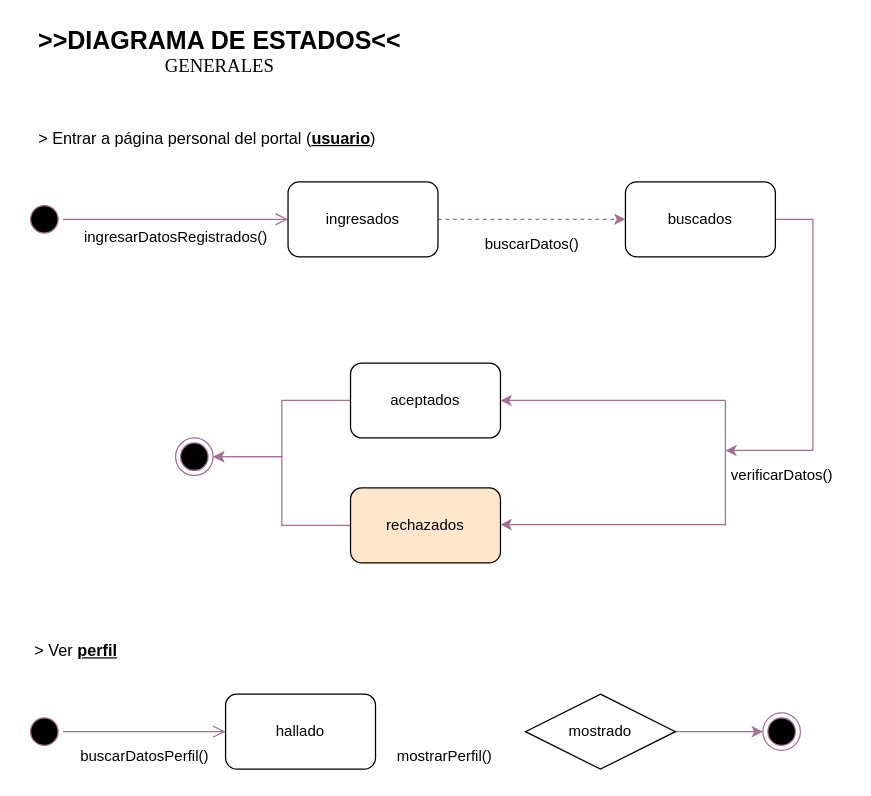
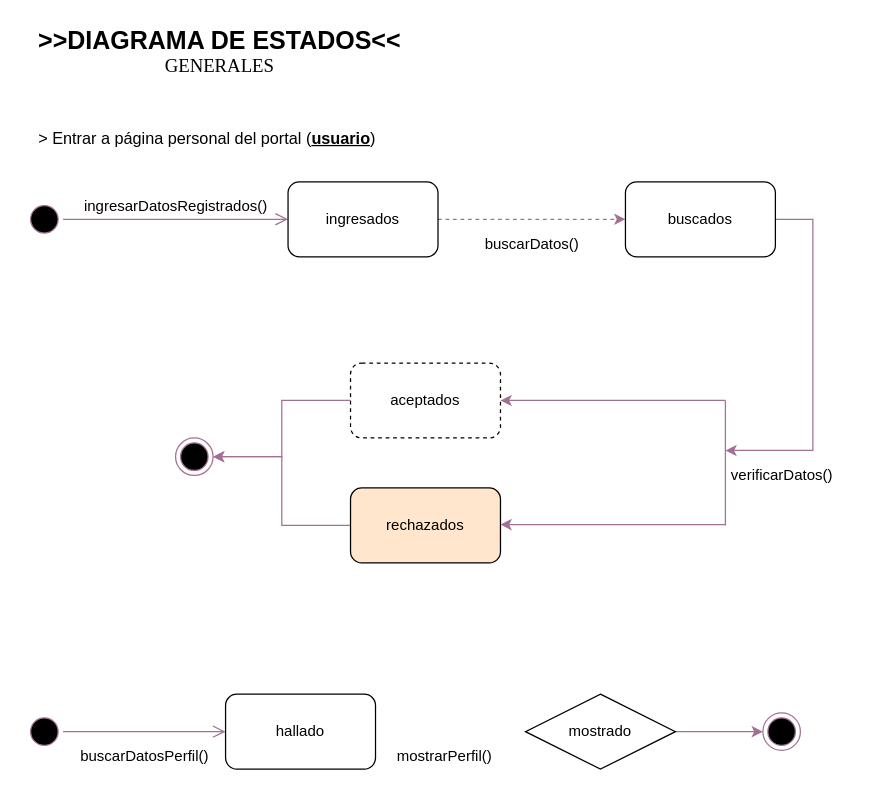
node "ingresarDatosRegistrados()": moved (176, 238) -> (176, 207)
node "aceptados": style solid -> dashed
node "> Ver perfil": removed
